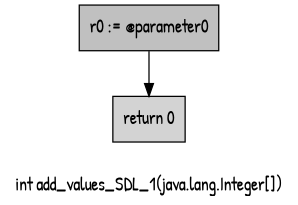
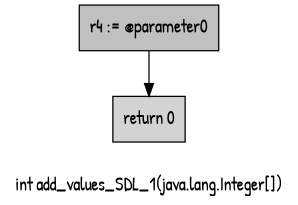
node "r0 := @parameter0": label "r0 := @parameter0" -> "r4 := @parameter0"
